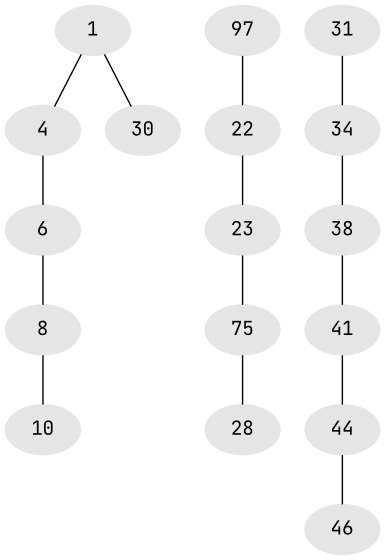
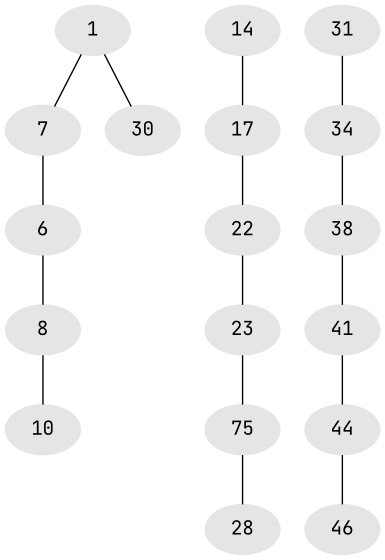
node "14": added
node "97": label "97" -> "17"
node "4": label "4" -> "7"
